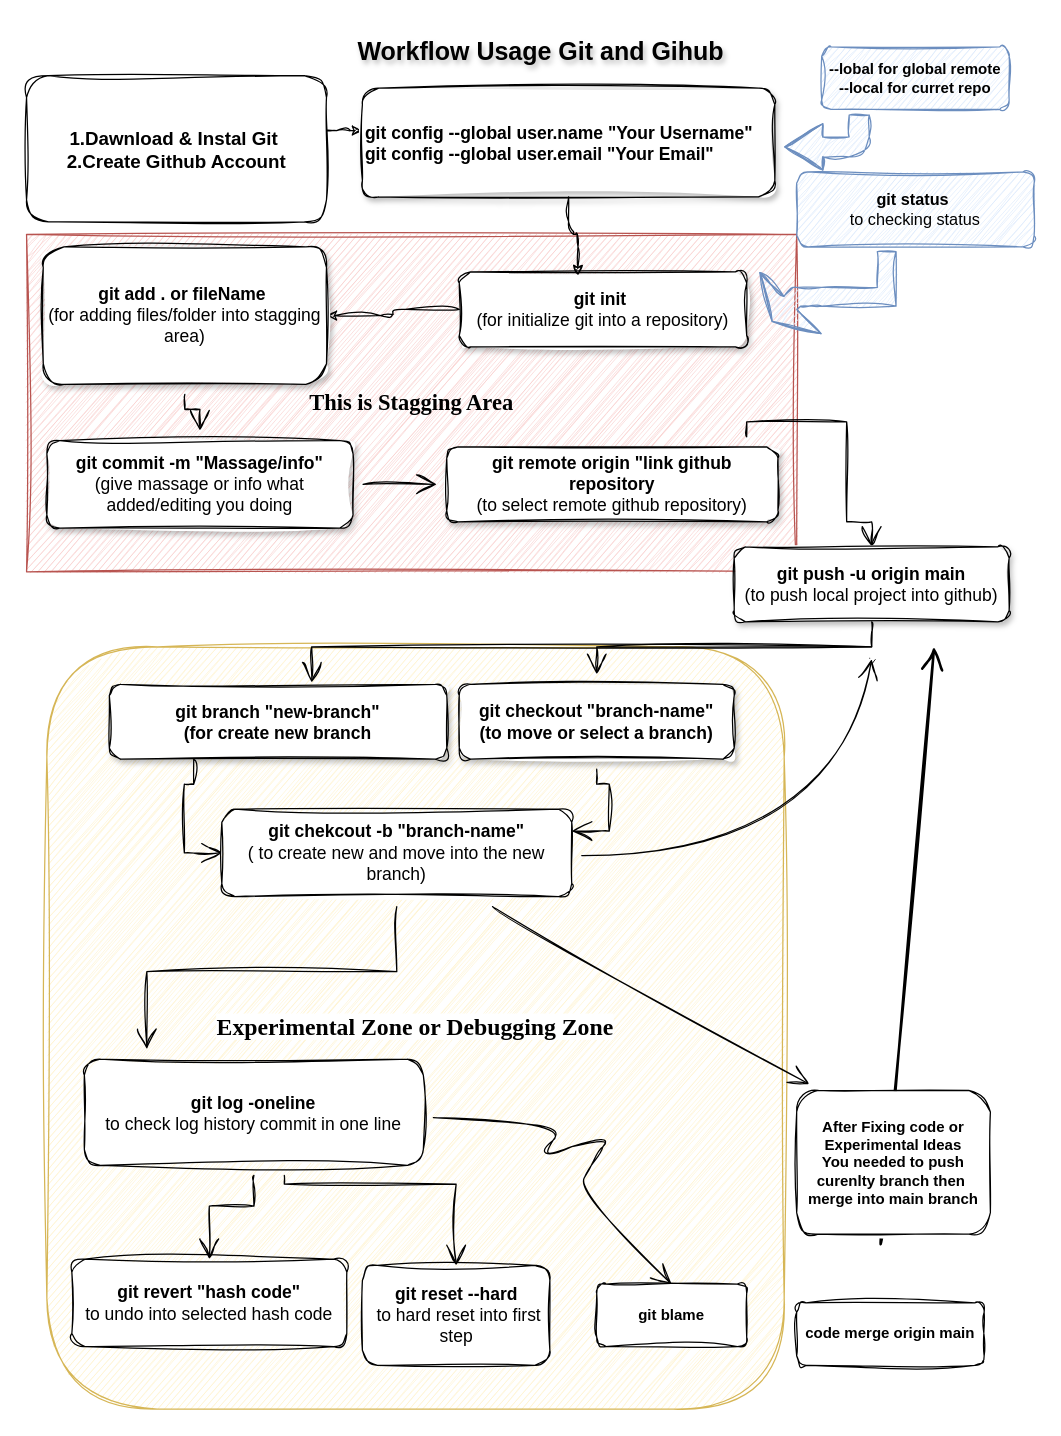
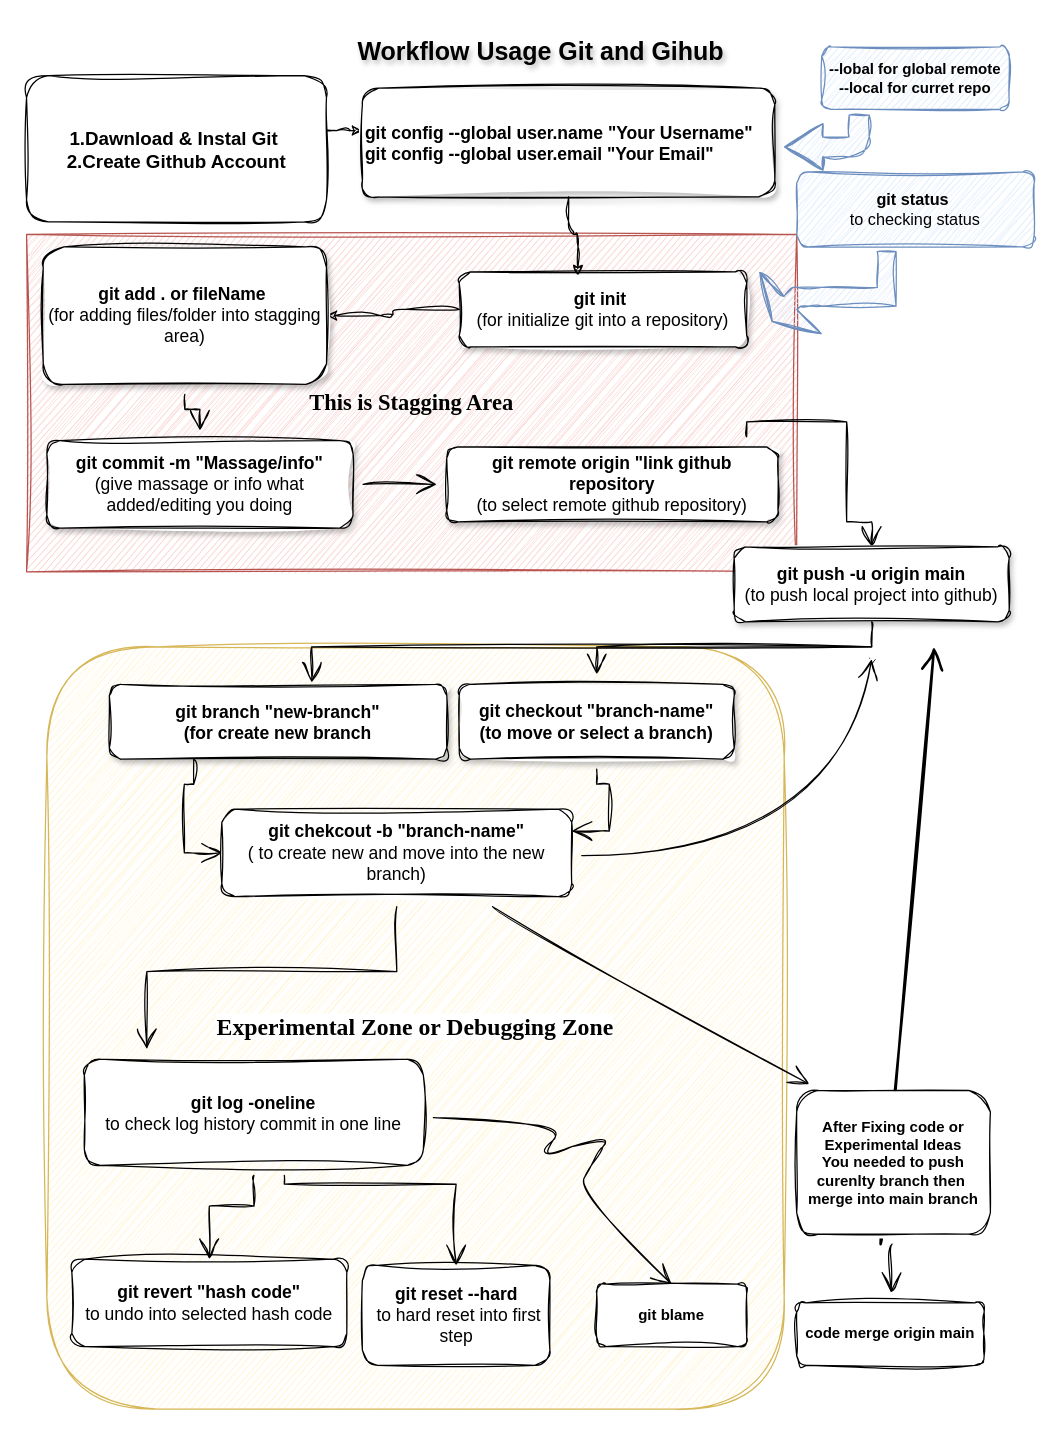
edge "After Fixing code or Experimental Ideas You needed to push curenlty branch then merge into main branch" -> "code merge origin main": added
